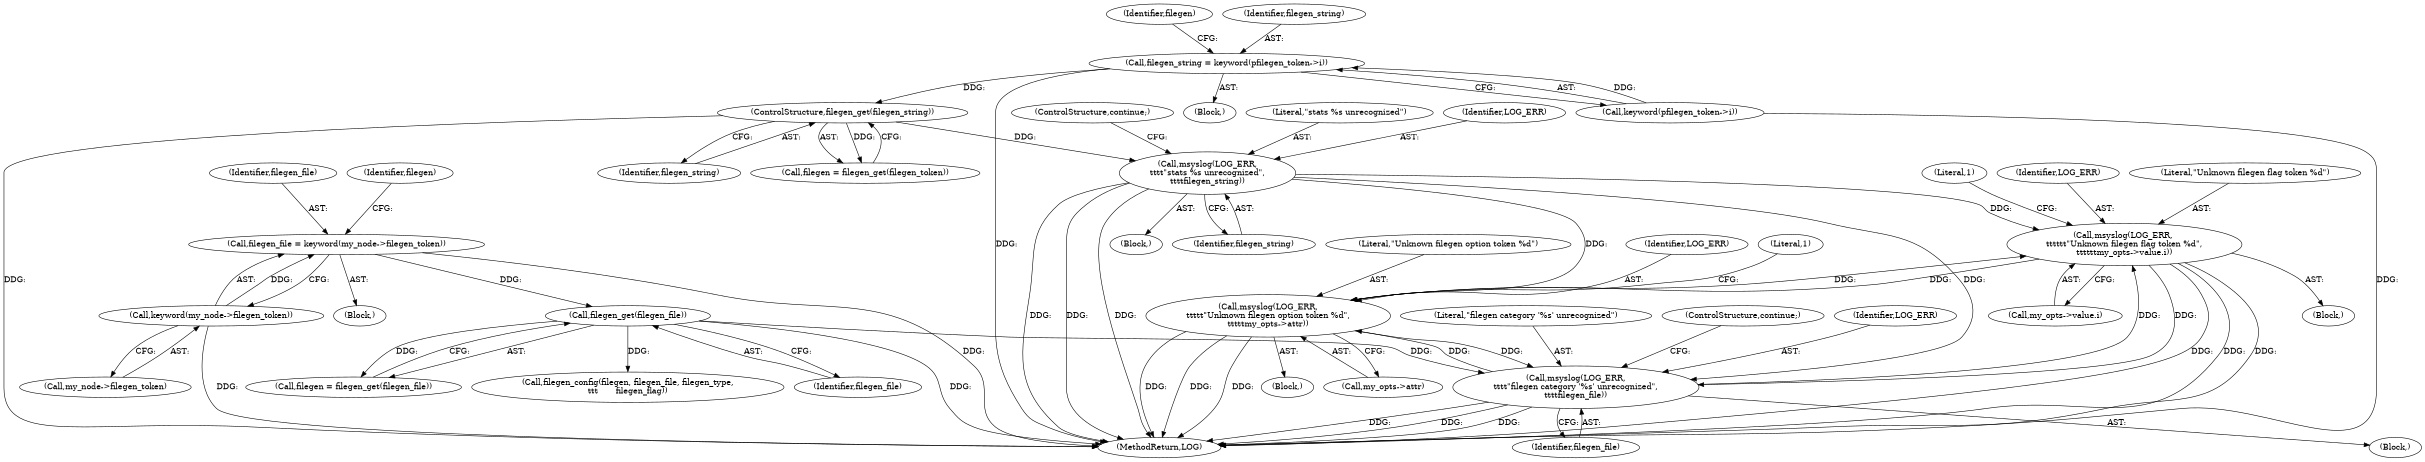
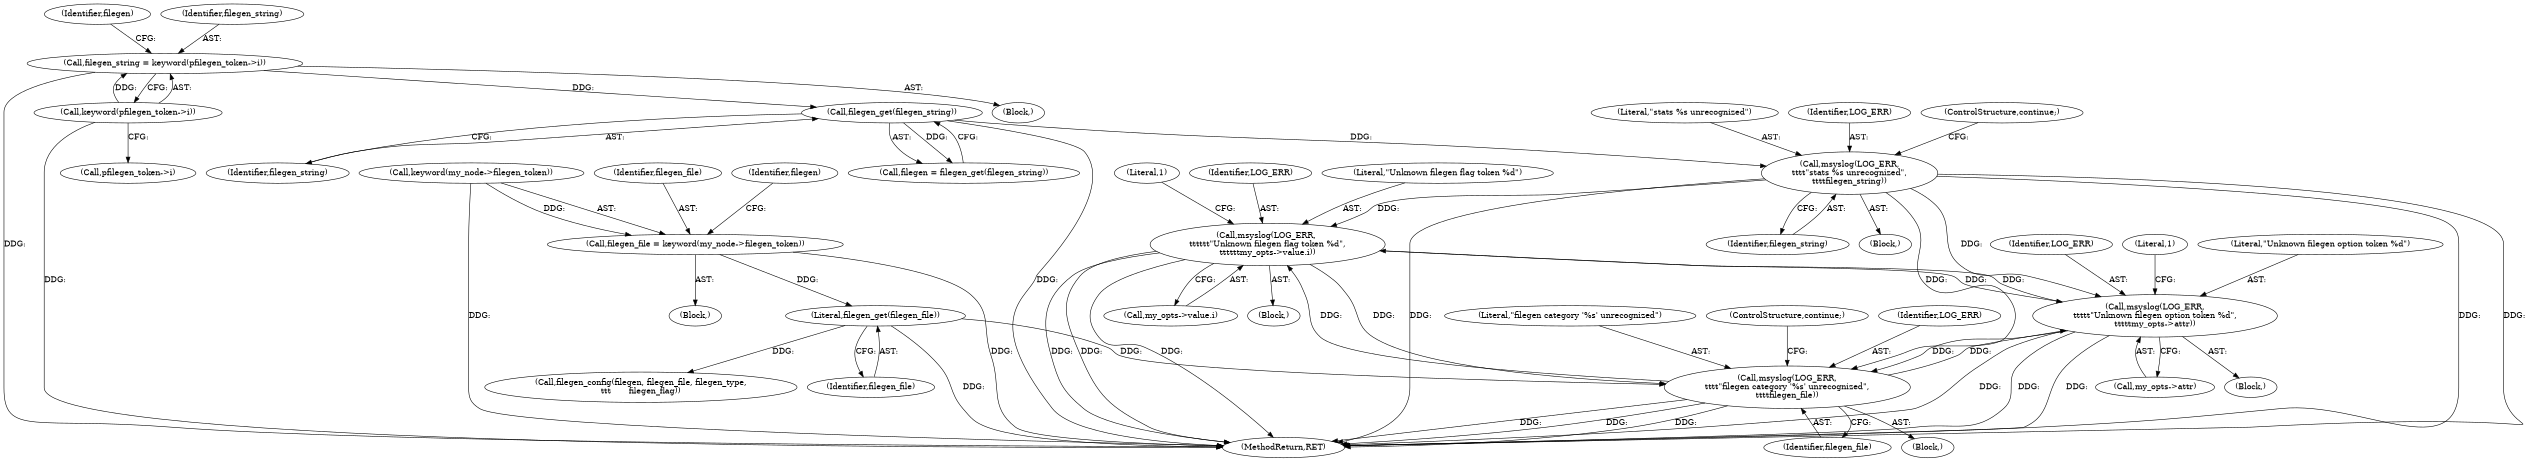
node "(ControlStructure,filegen_get(filegen_string))": label "(ControlStructure,filegen_get(filegen_string))" -> "(Call,filegen_get(filegen_string))"
node "(Call,pfilegen_token->i)": added
node "(Call,filegen = filegen_get(filegen_token))": label "(Call,filegen = filegen_get(filegen_token))" -> "(Call,filegen = filegen_get(filegen_string))"
edge "(Call,filegen_file = keyword(my_node->filegen_token))" -> "(Call,keyword(my_node->filegen_token))": removed, label "CFG:"
node "(Call,filegen_get(filegen_file))": label "(Call,filegen_get(filegen_file))" -> "(Literal,filegen_get(filegen_file))"
node "(Call,my_node->filegen_token)": removed
node "(Call,filegen = filegen_get(filegen_file))": removed
node "(MethodReturn,LOG)": label "(MethodReturn,LOG)" -> "(MethodReturn,RET)"
